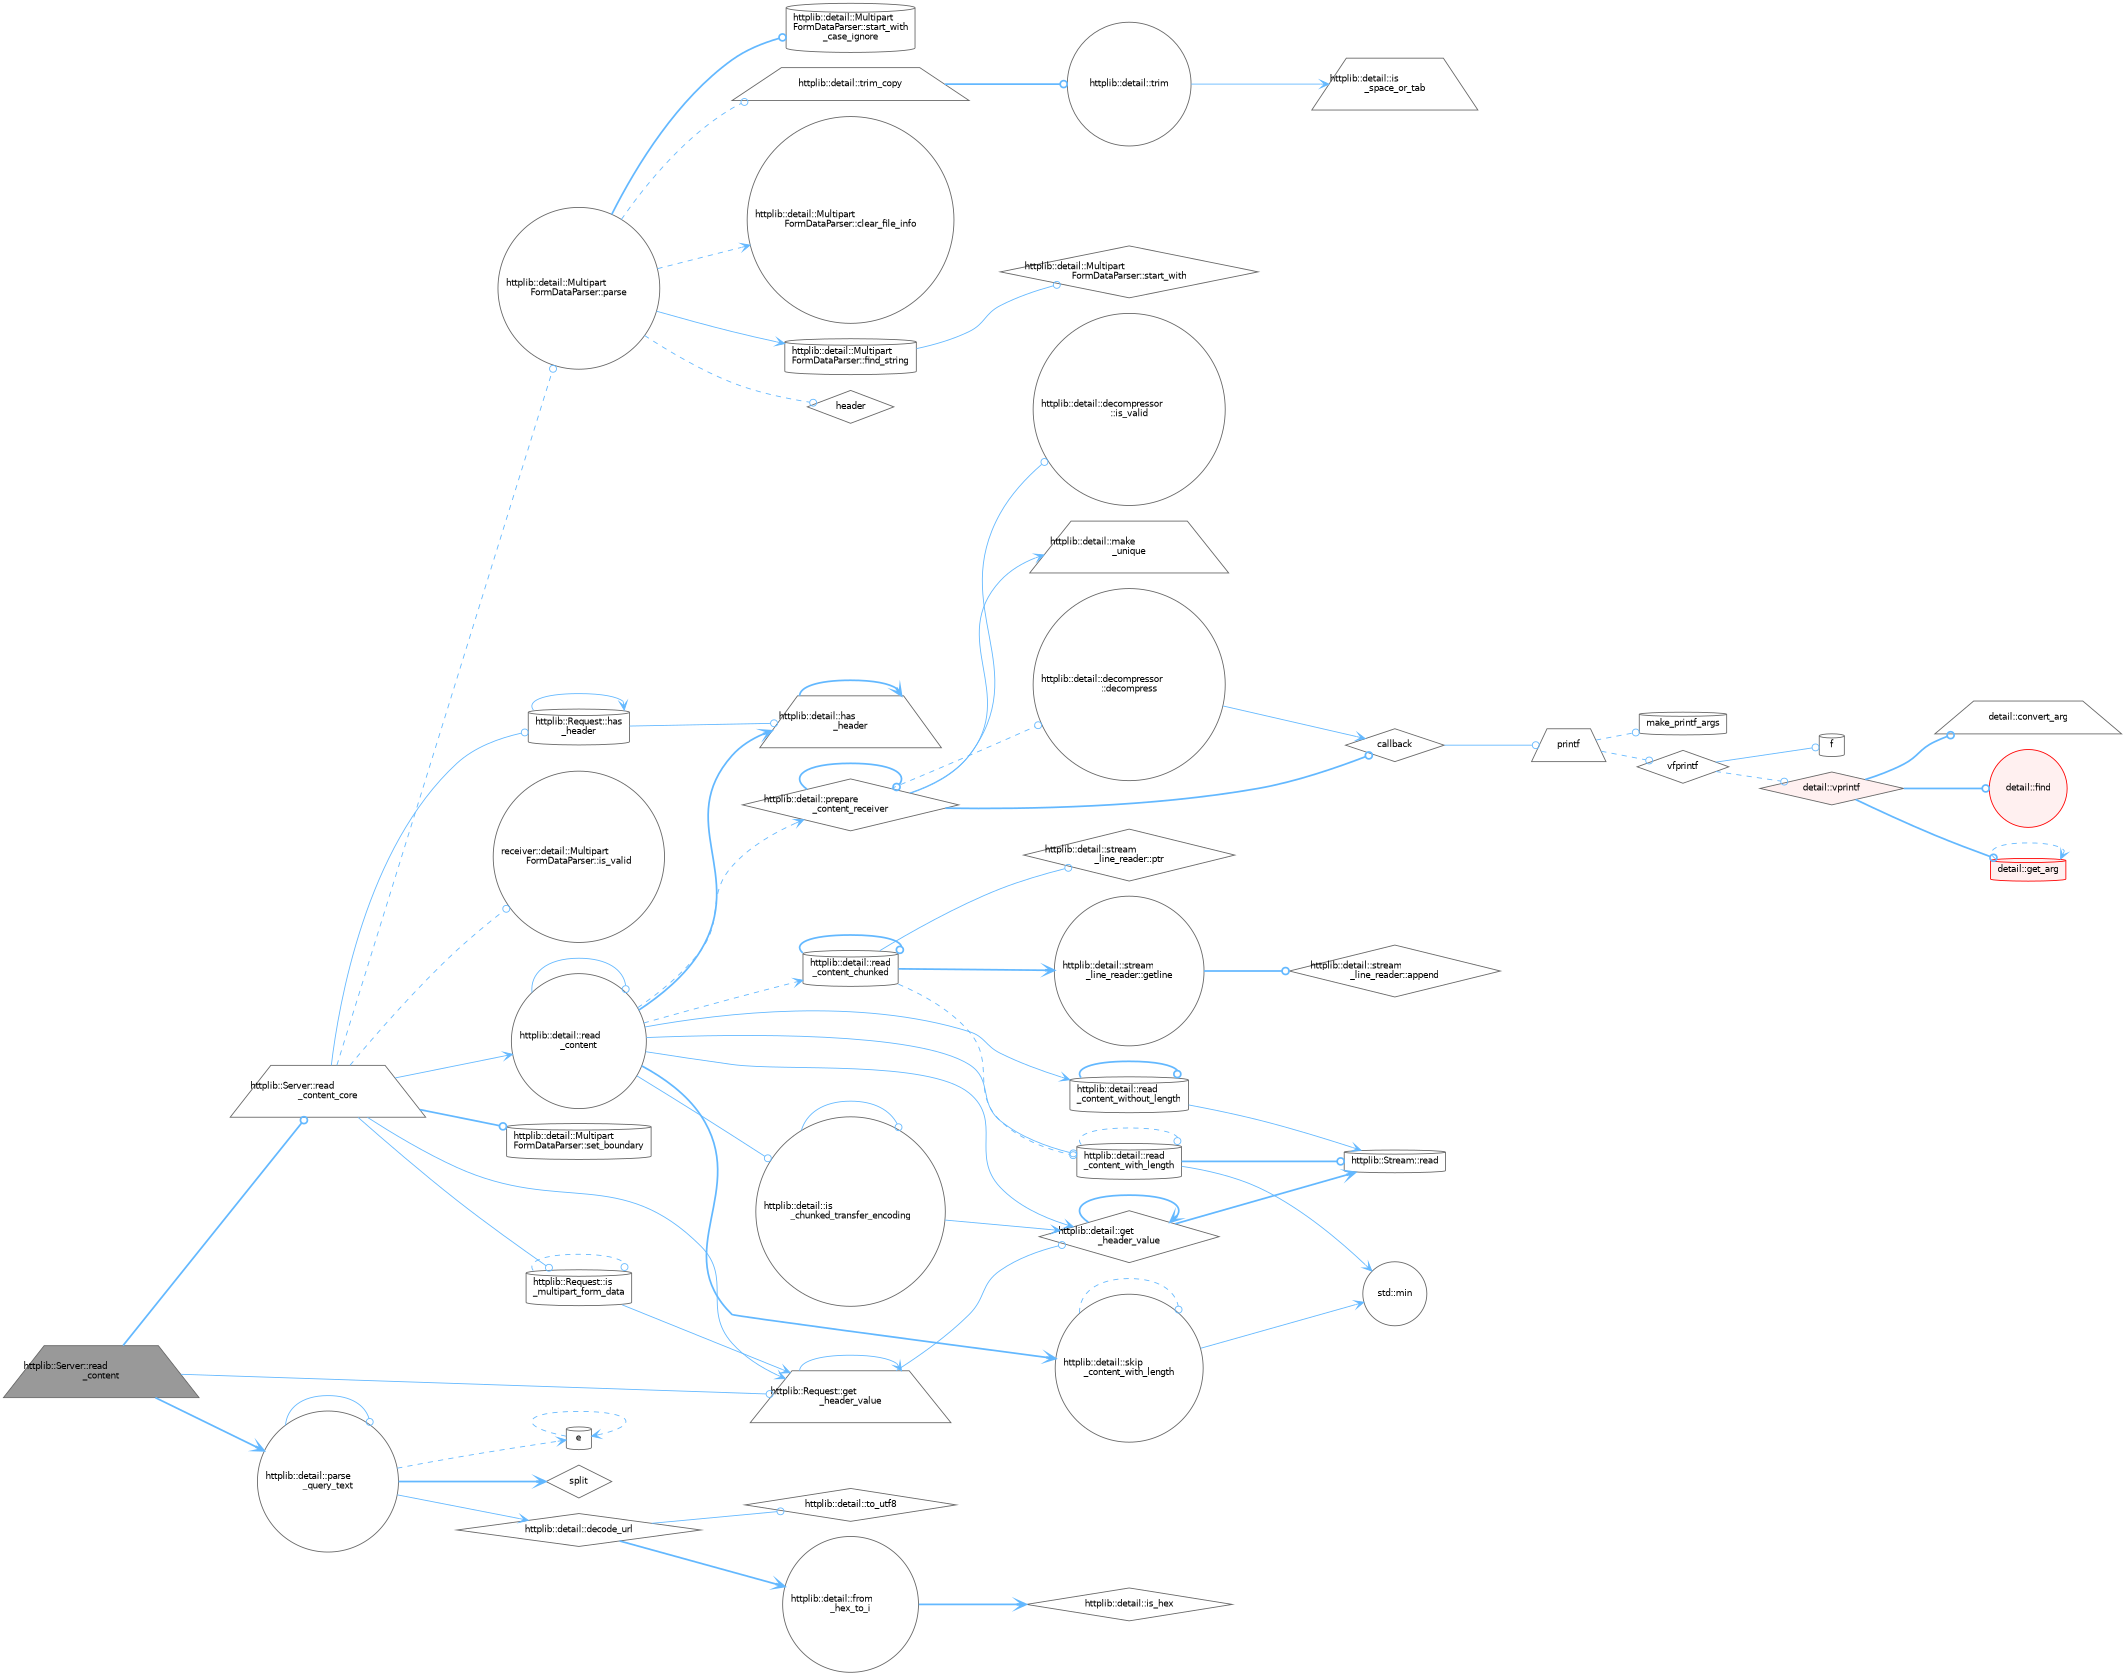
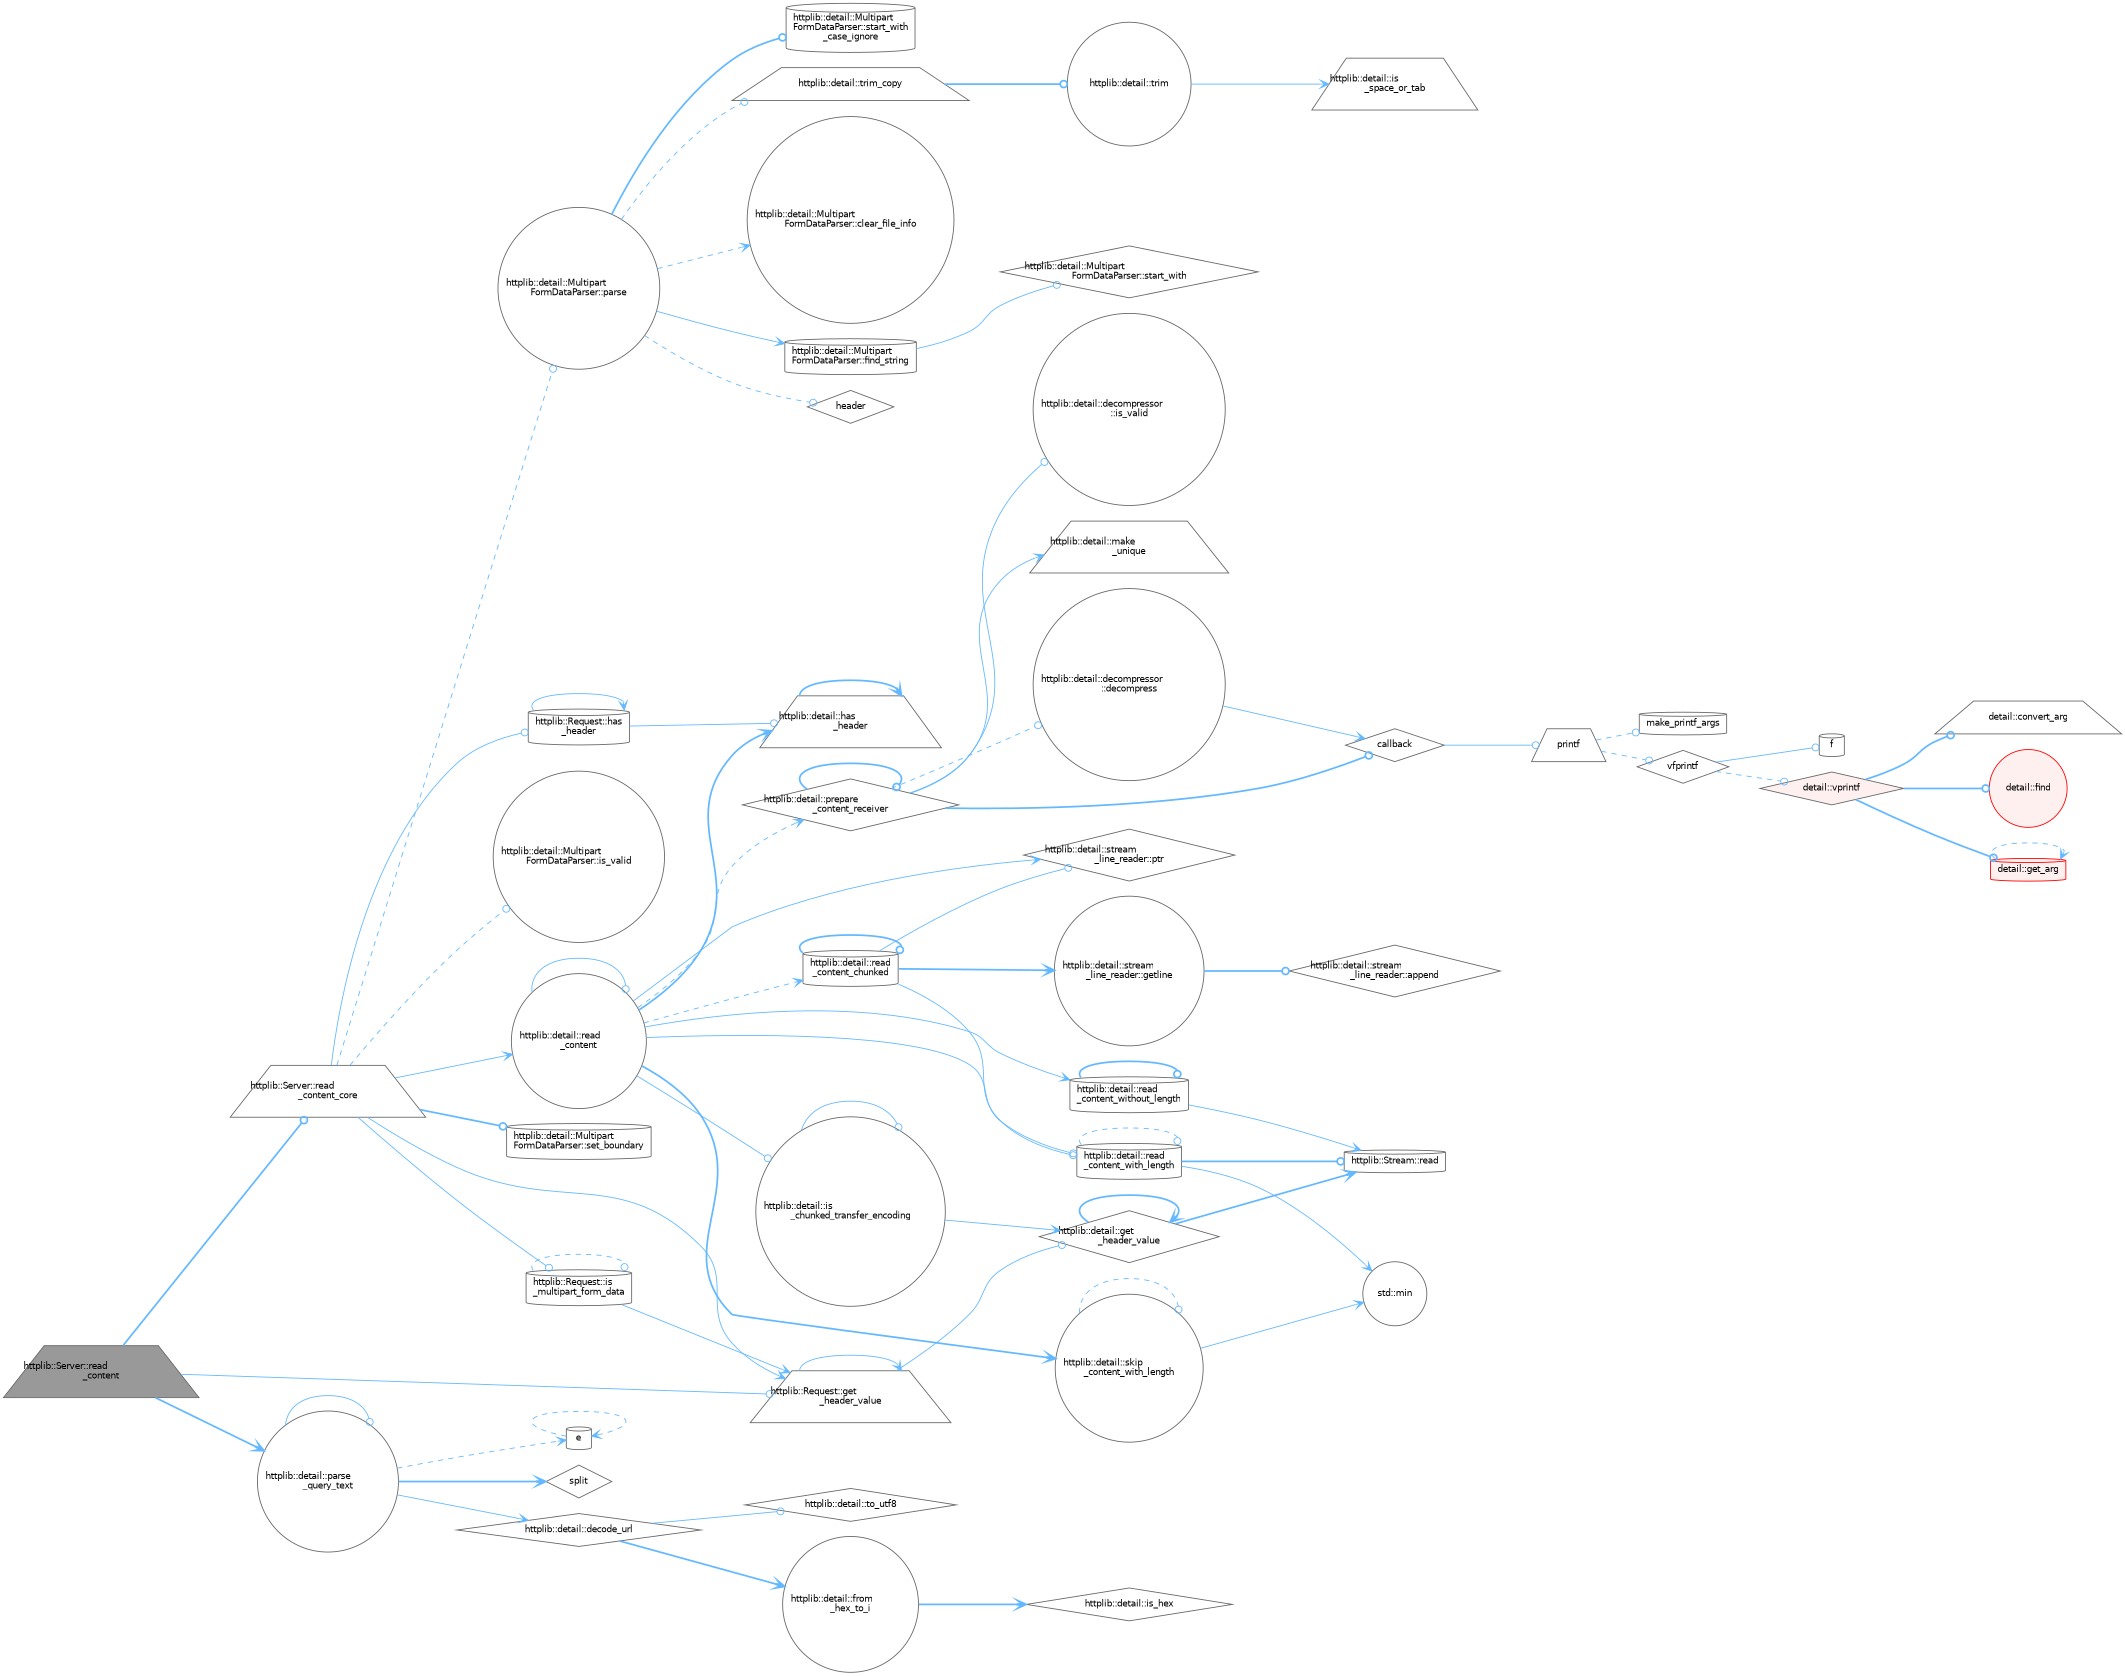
node "receiver::detail::Multipart FormDataParser::is_valid": label "receiver::detail::Multipart FormDataParser::is_valid" -> "httplib::detail::Multipart FormDataParser::is_valid"
edge "httplib::detail::read _content_chunked" -> "httplib::detail::read _content_with_length": style dashed -> solid
edge "httplib::detail::read _content" -> "httplib::detail::get _header_value": now "httplib::detail::read _content" -> "httplib::detail::stream _line_reader::ptr"
